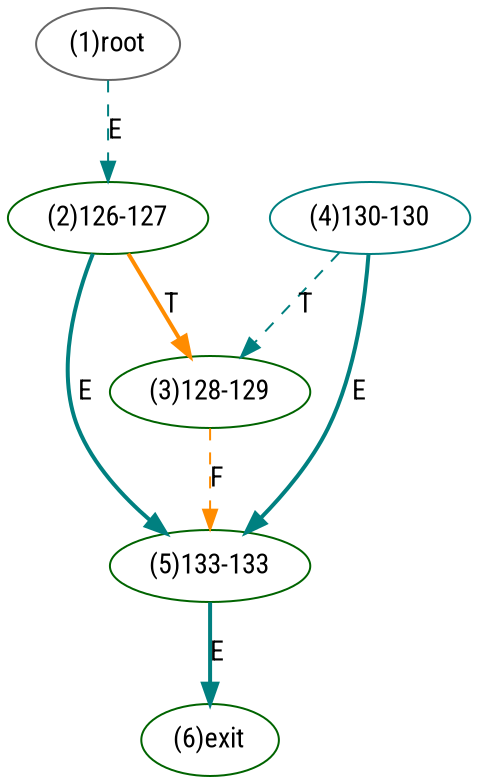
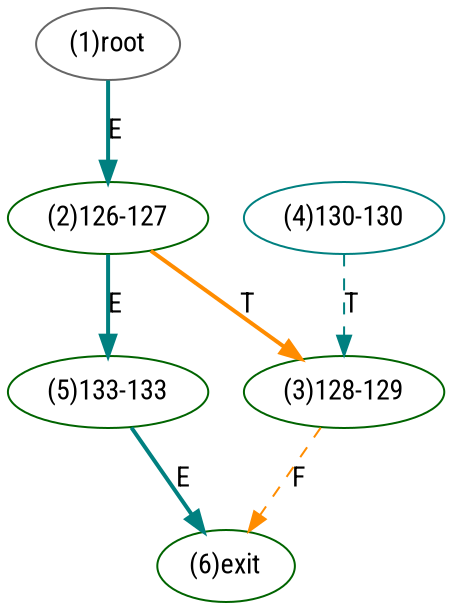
edge "(1)root" -> "(2)126-127": style dashed -> bold
edge "(4)130-130" -> "(5)133-133": removed, label "E"
edge "(3)128-129" -> "(5)133-133": now "(3)128-129" -> "(6)exit"
